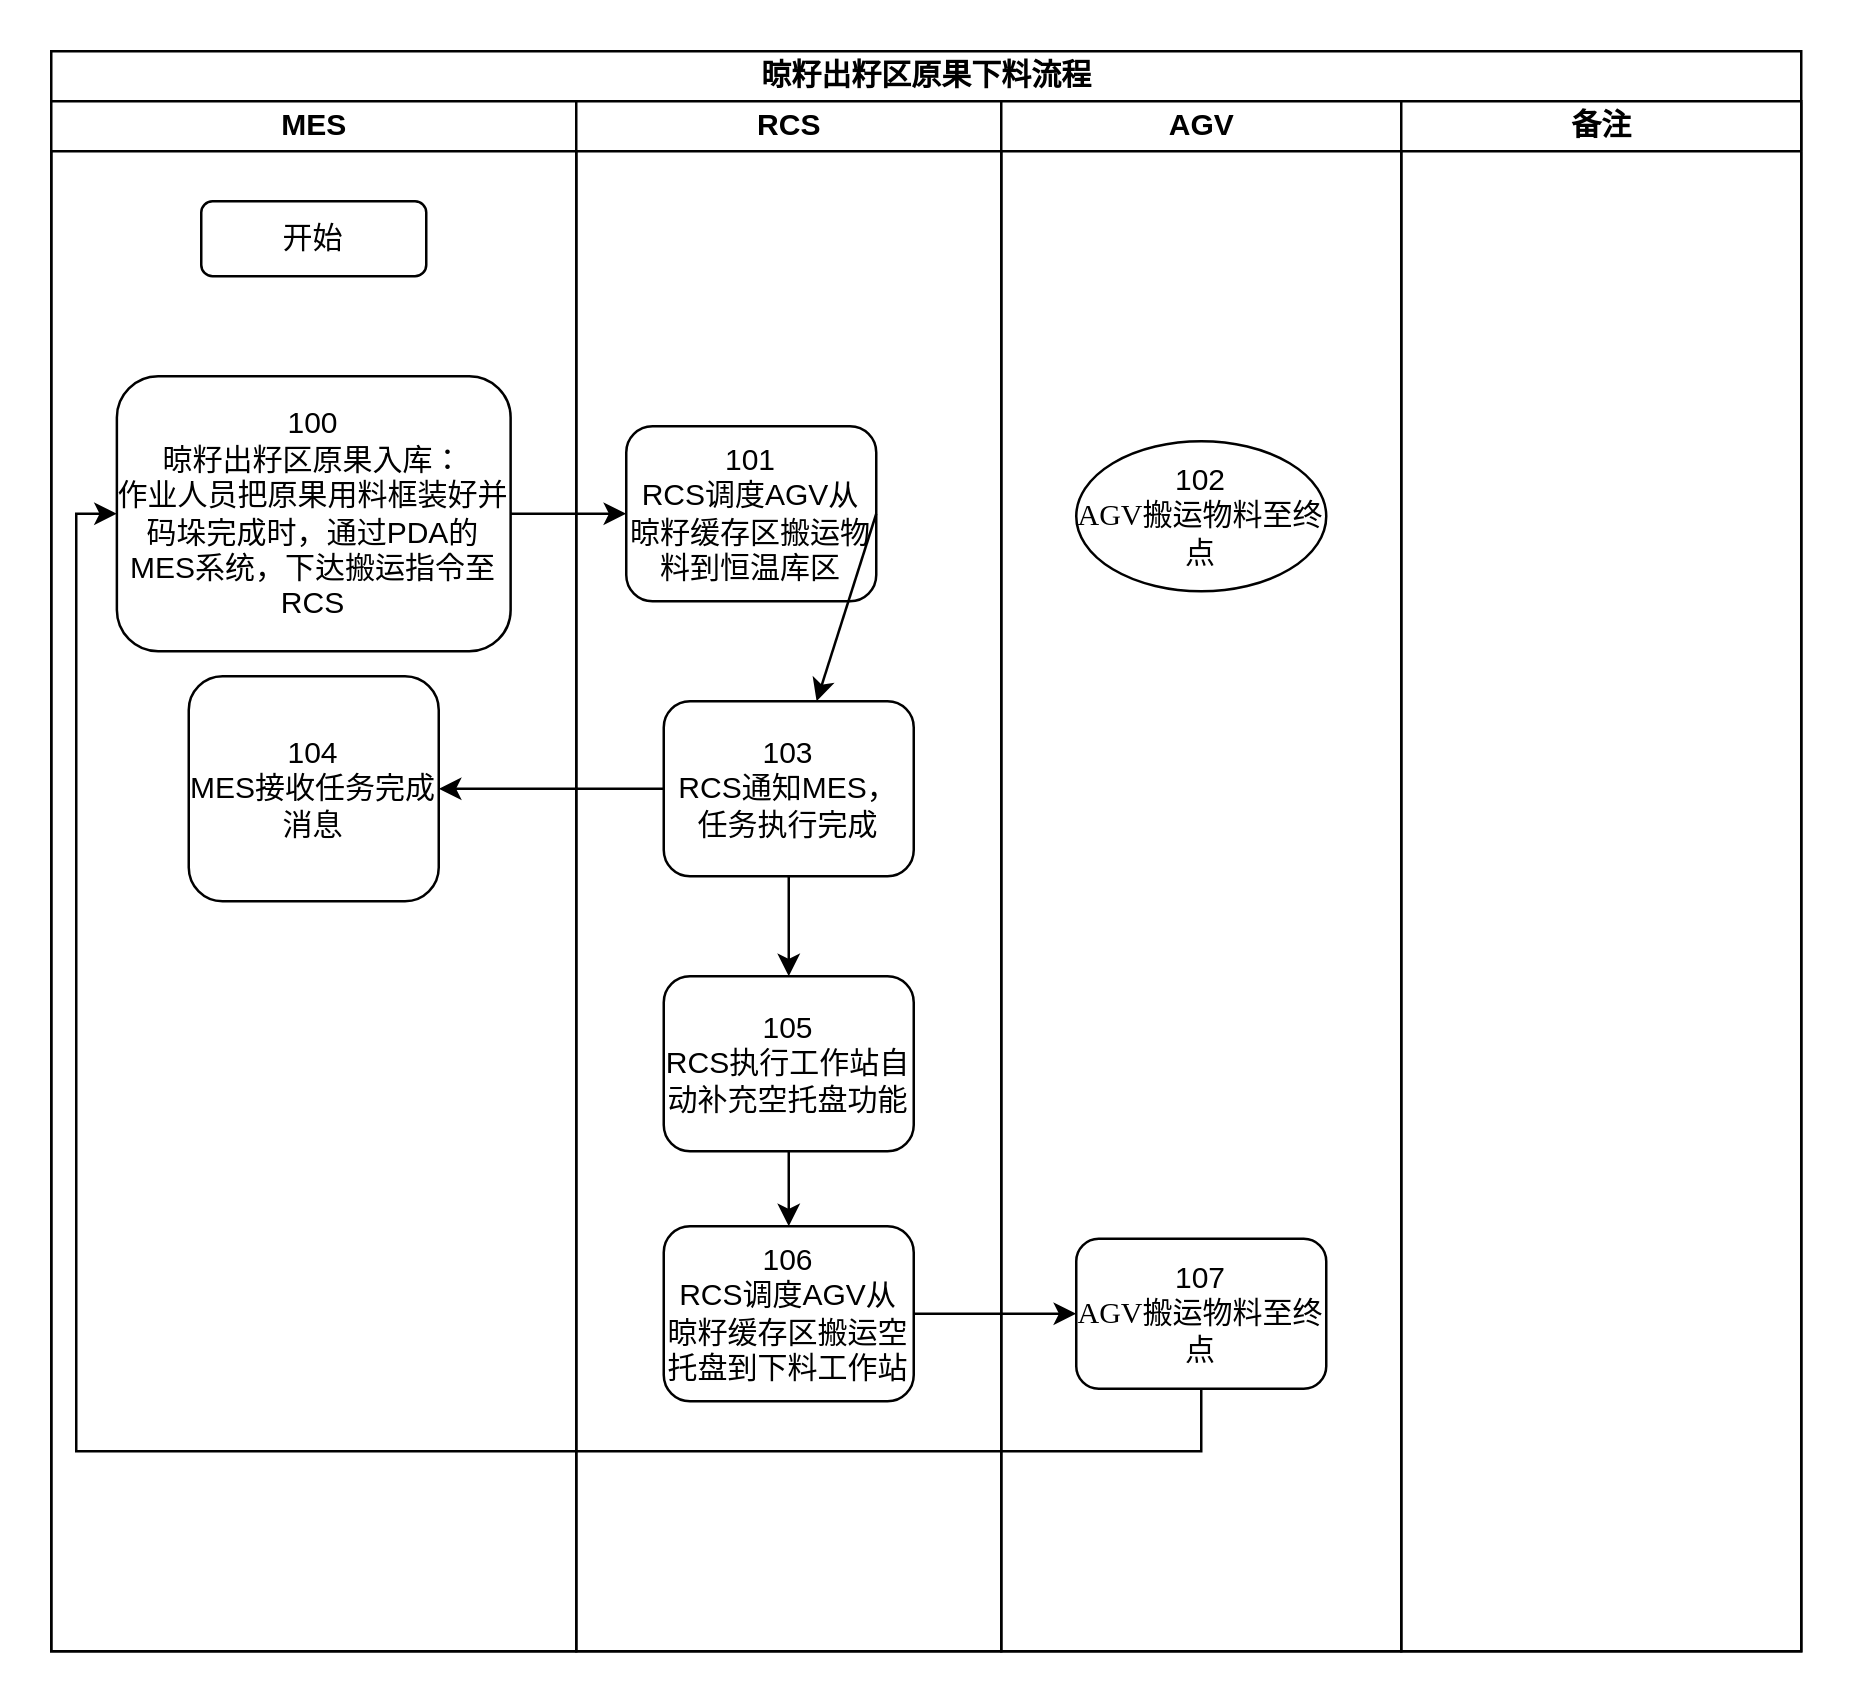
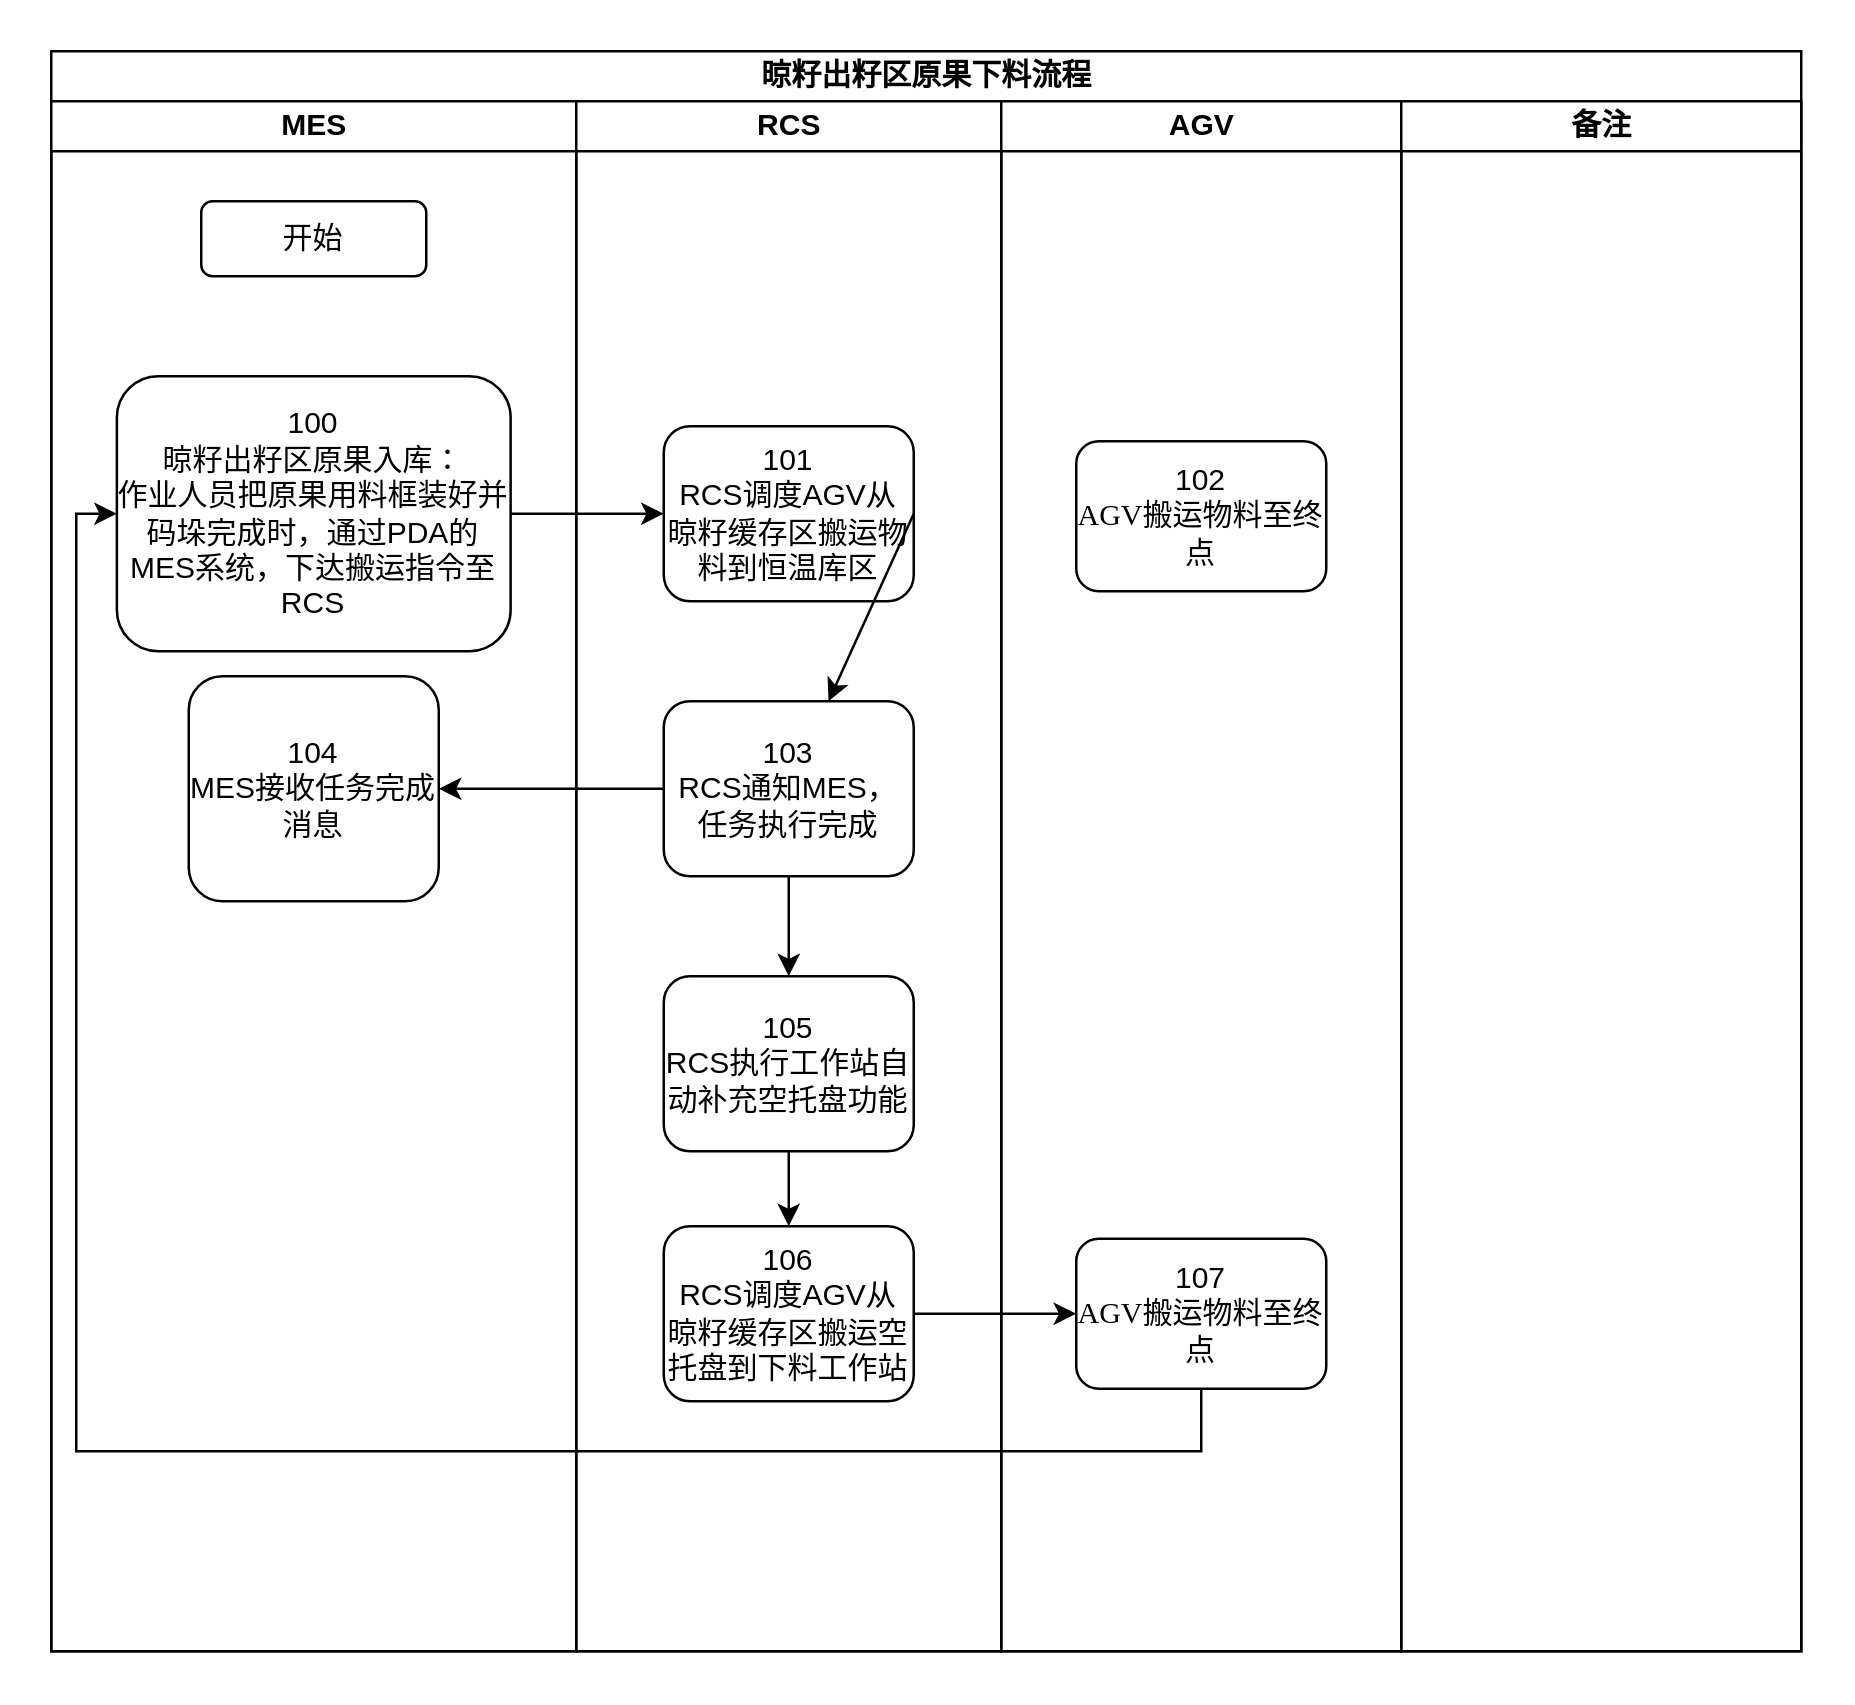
node "101 RCS调度AGV从晾籽缓存区搬运物料到恒温库区": moved (751, 514) -> (789, 514)
node "102 AGV搬运物料至终点": shape ellipse -> rounded rectangle
